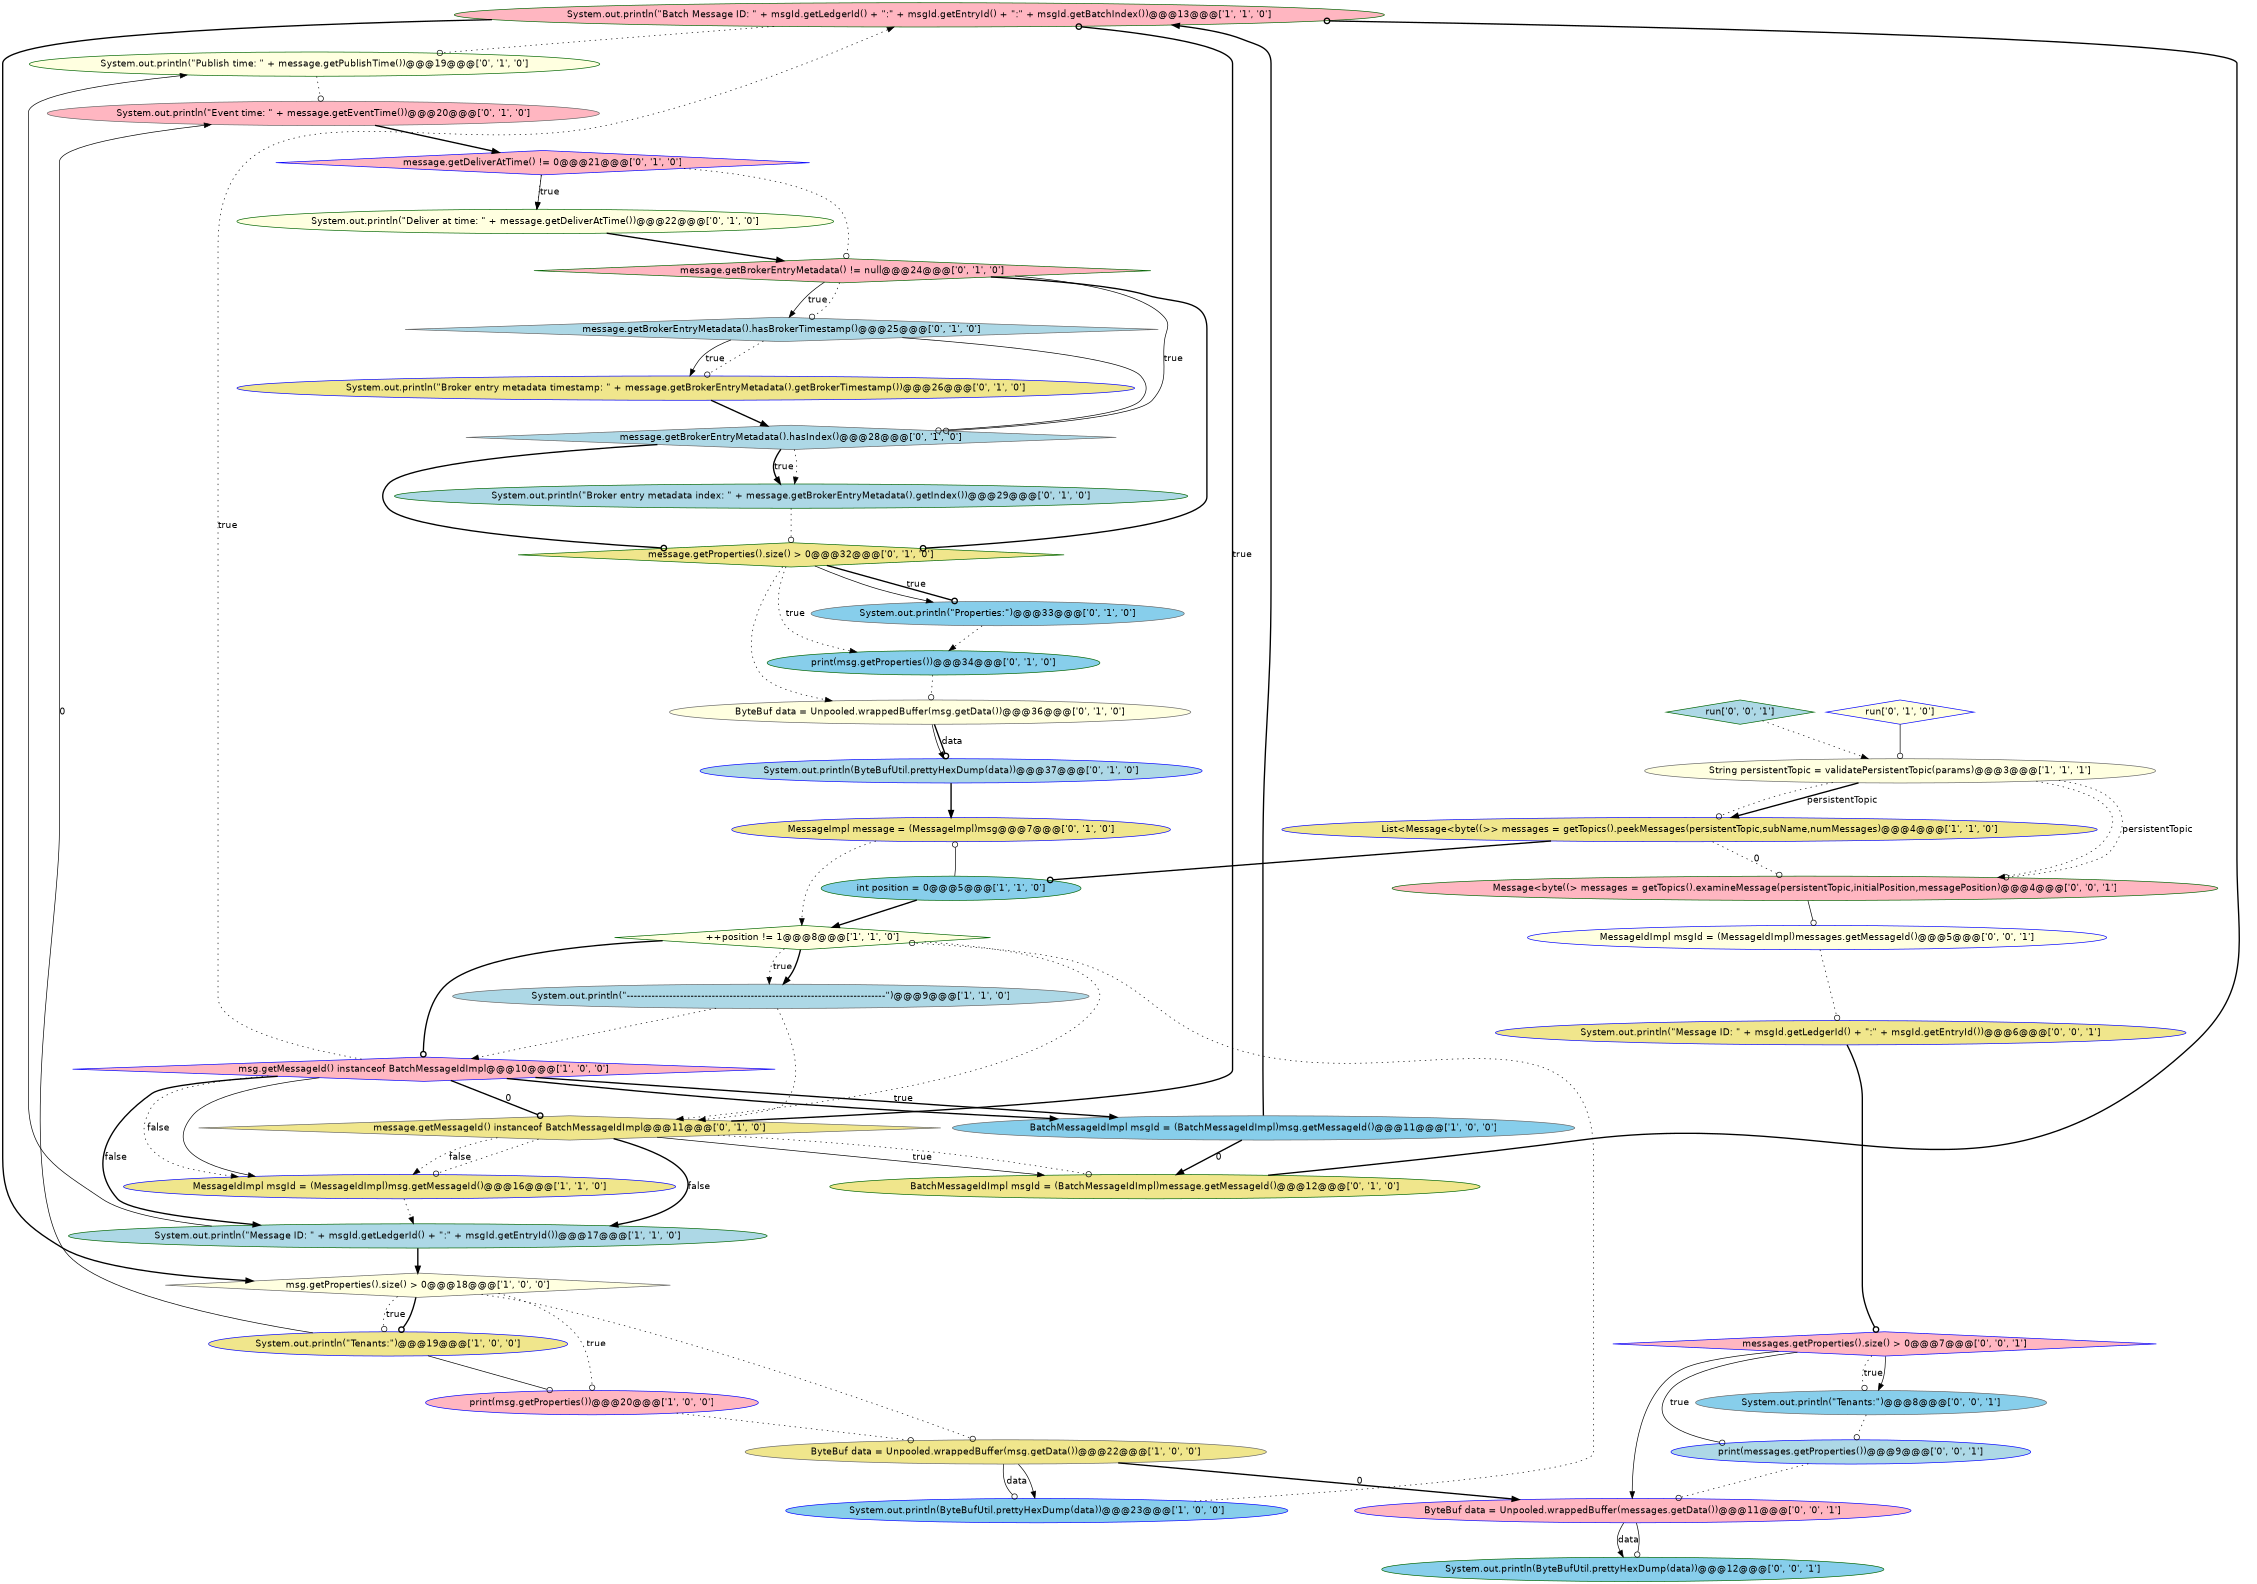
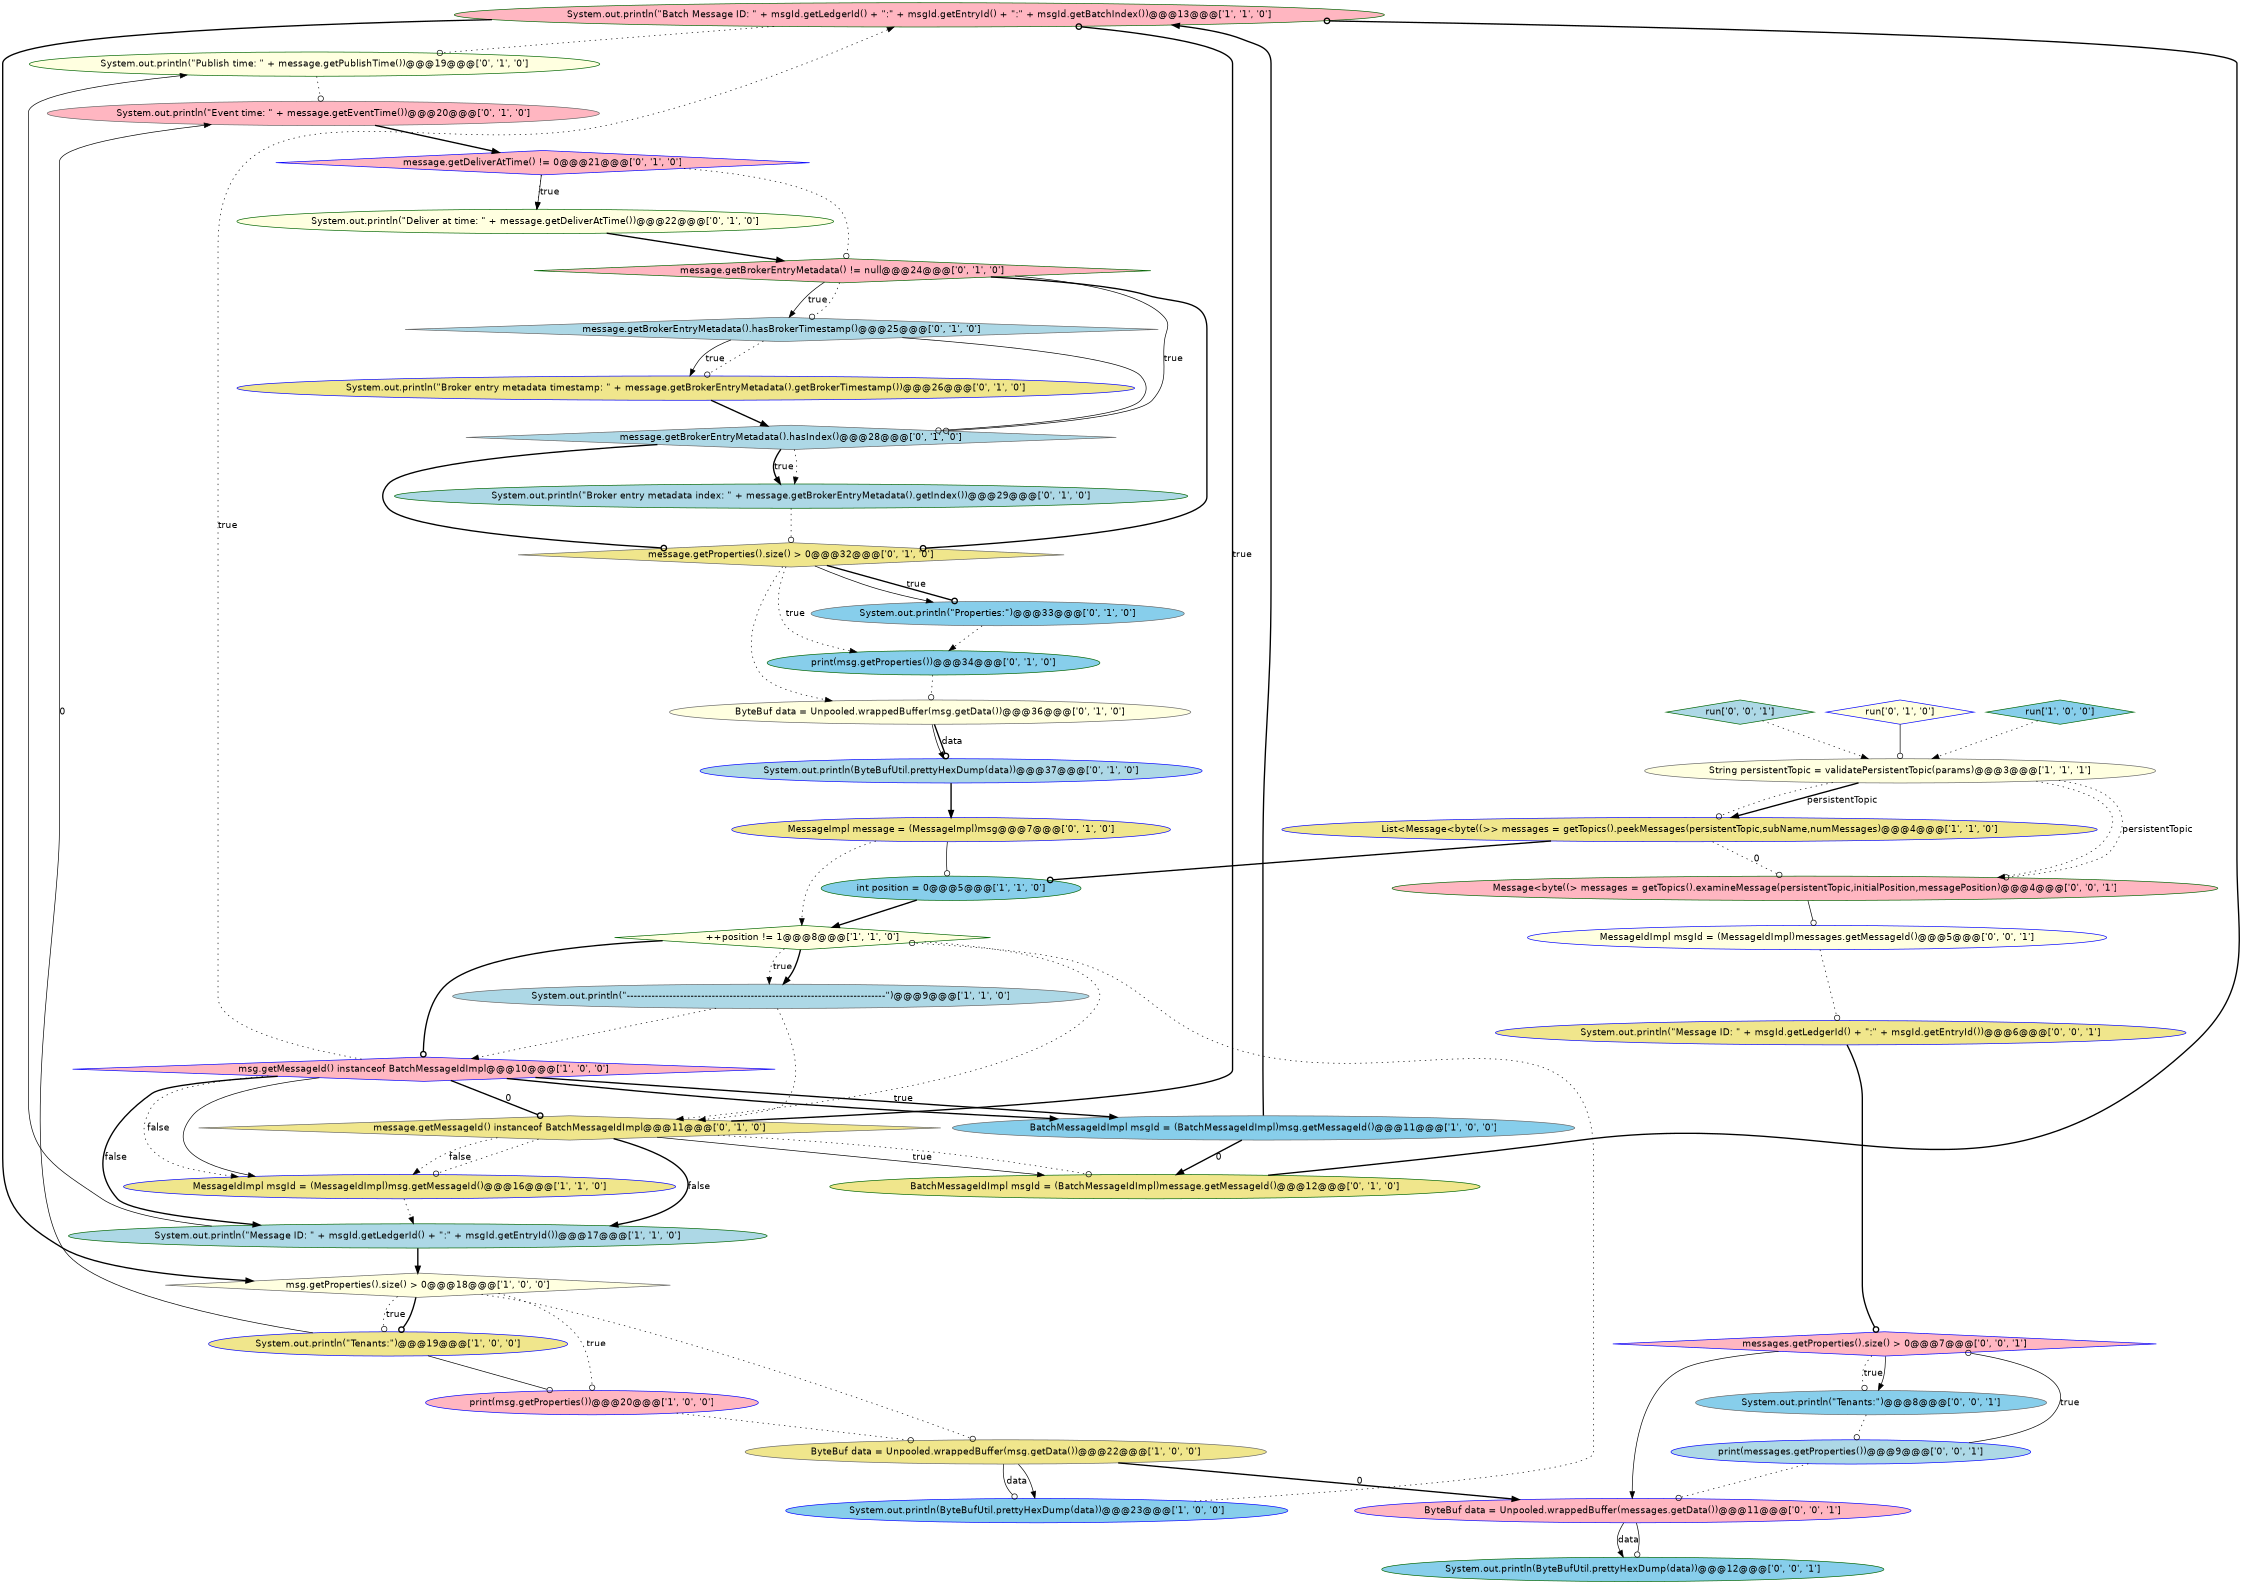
node "message.getProperties().size() > 0@@@32@@@['0', '1', '0']": color darkgreen -> gray40
node "run['1', '0', '0']": added
edge "int position = 0@@@5@@@['1', '1', '0']" -> "MessageImpl message = (MessageImpl)msg@@@7@@@['0', '1', '0']": reversed
edge "messages.getProperties().size() > 0@@@7@@@['0', '0', '1']" -> "print(messages.getProperties())@@@9@@@['0', '0', '1']": reversed
